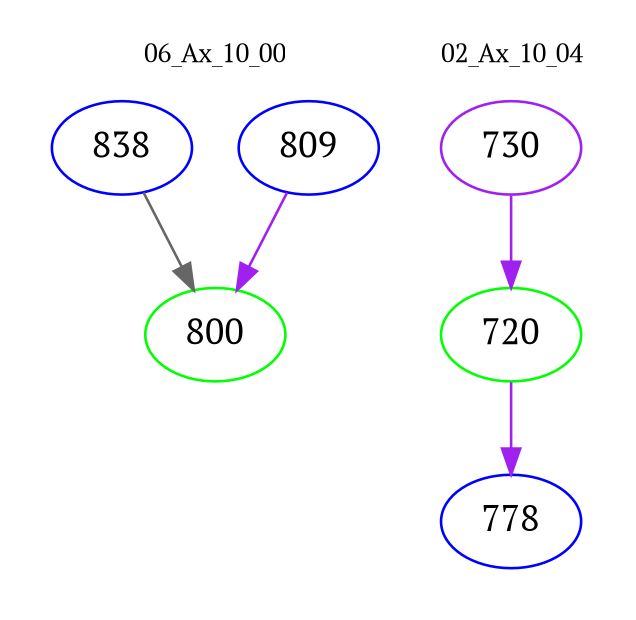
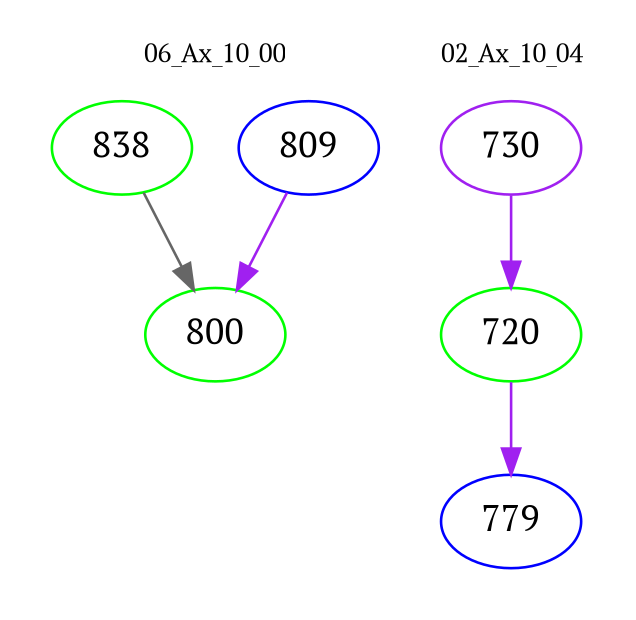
node "838": color blue -> green
node "778": label "778" -> "779"
